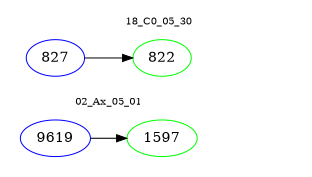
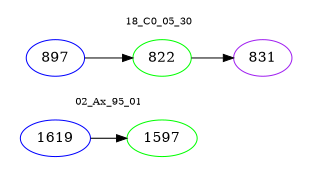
node "827": label "827" -> "897"
node "831": added
cluster "02_Ax_05_01": label "02_Ax_05_01" -> "02_Ax_95_01"
node "9619": label "9619" -> "1619"
